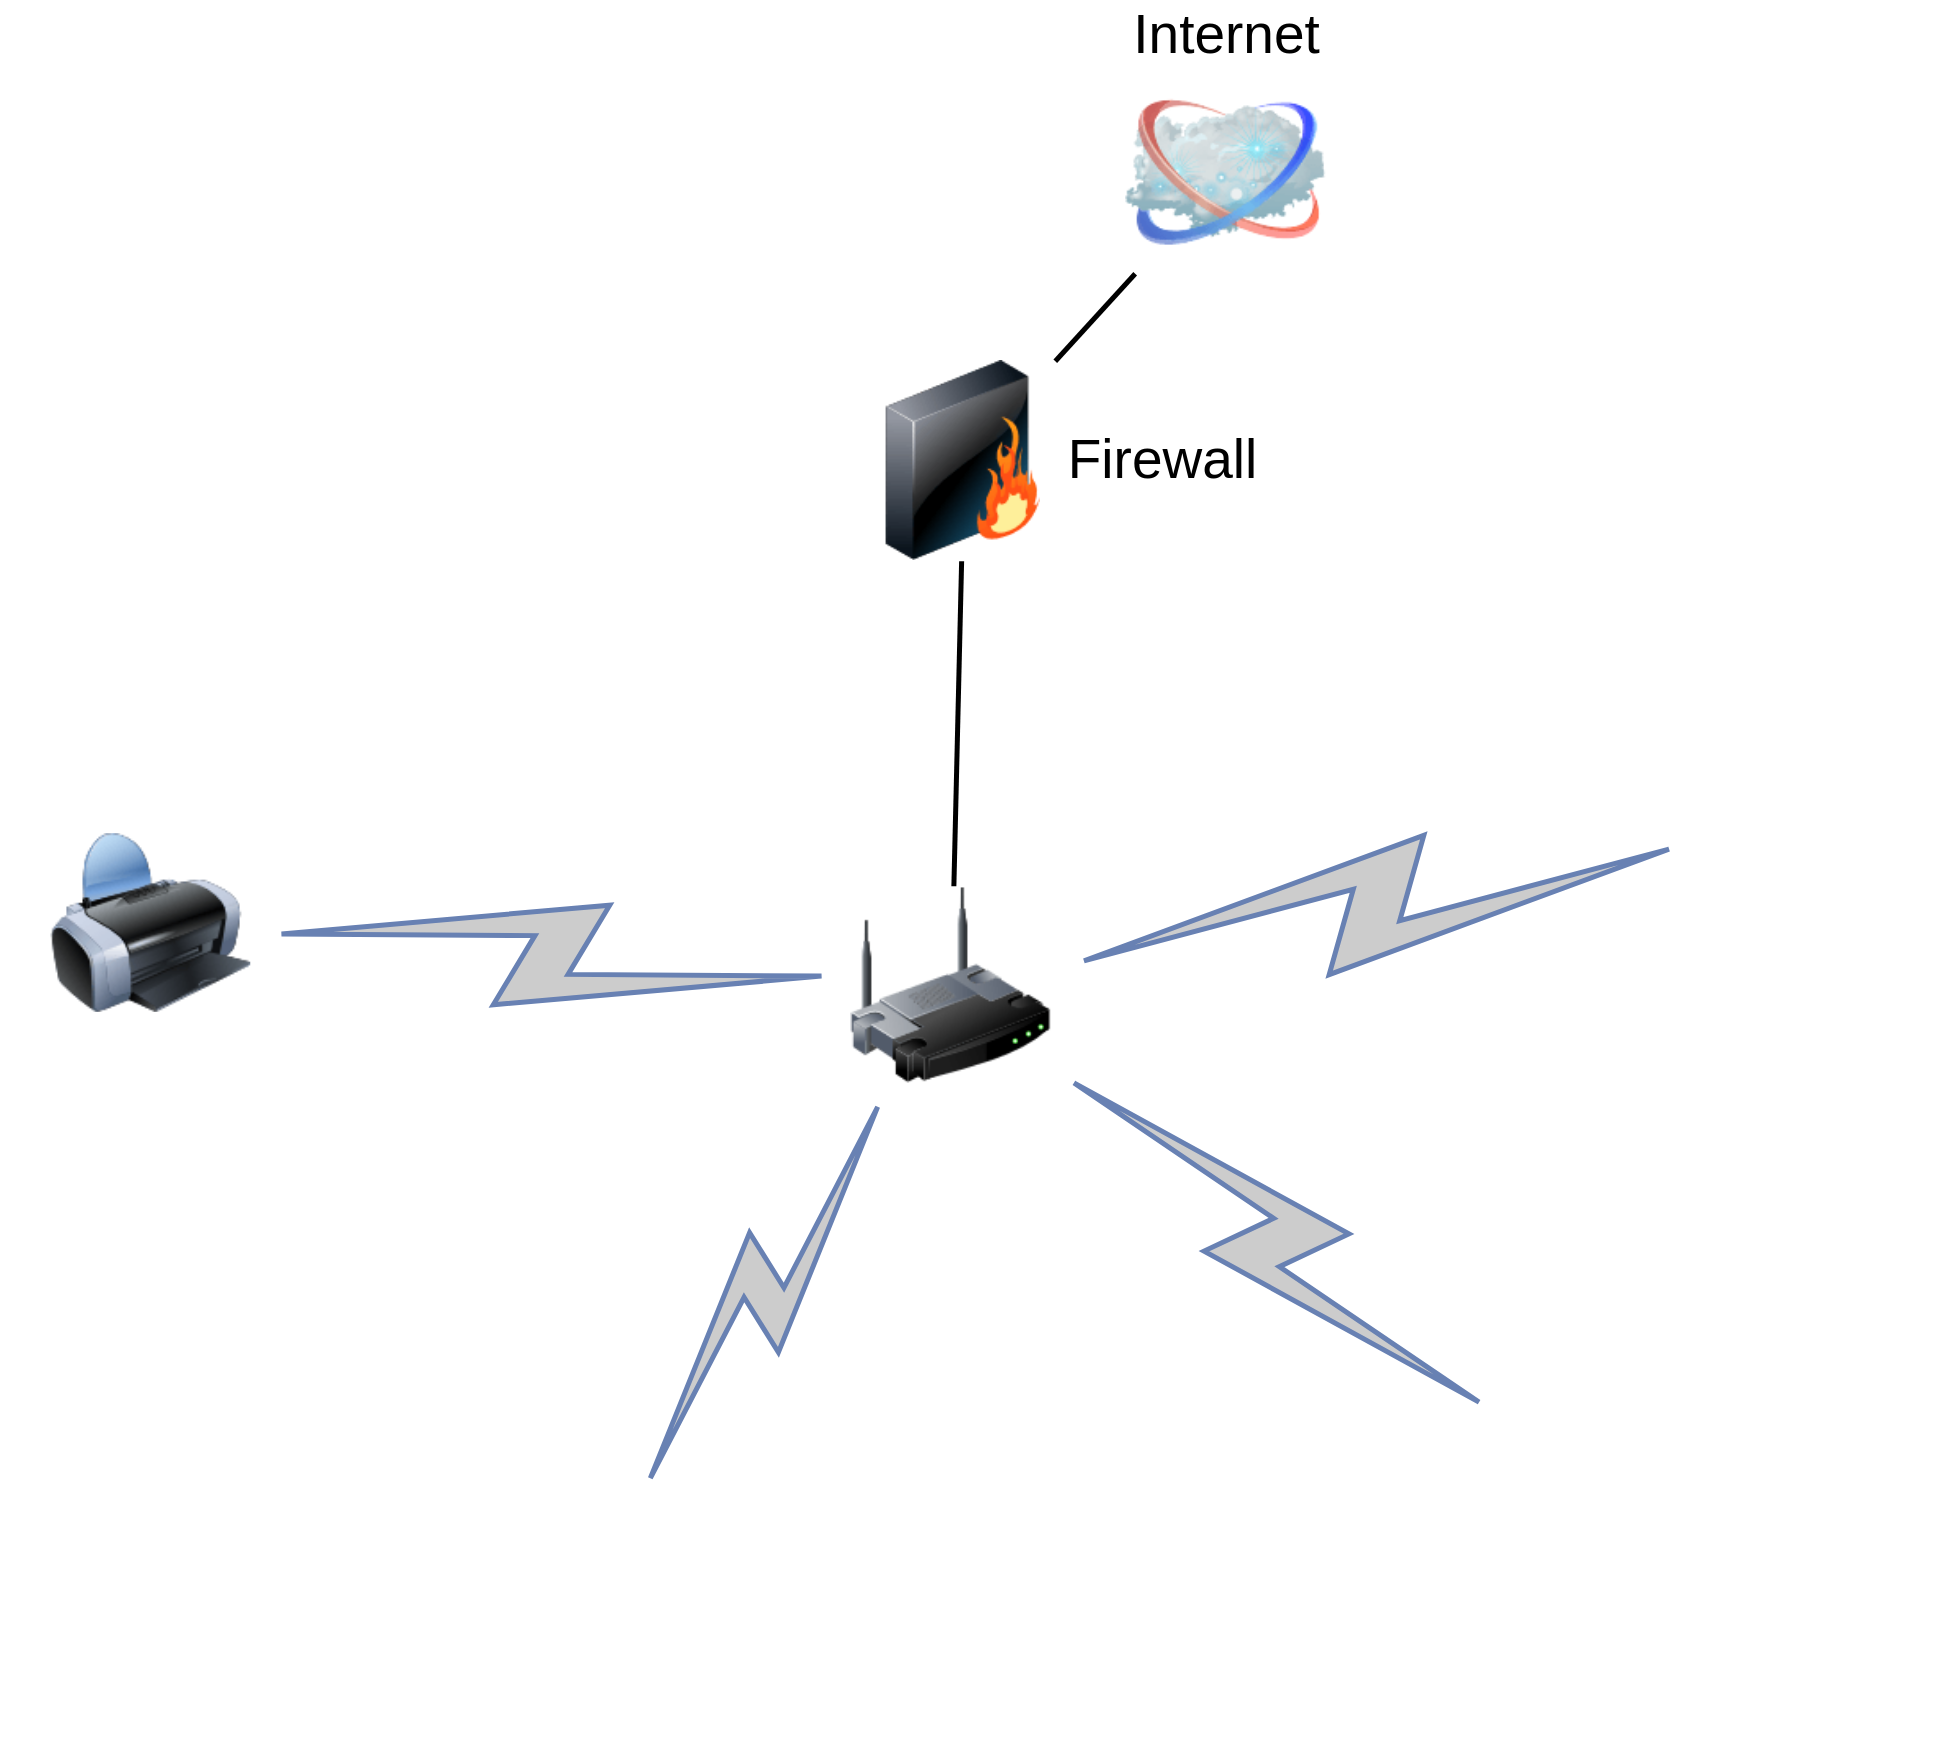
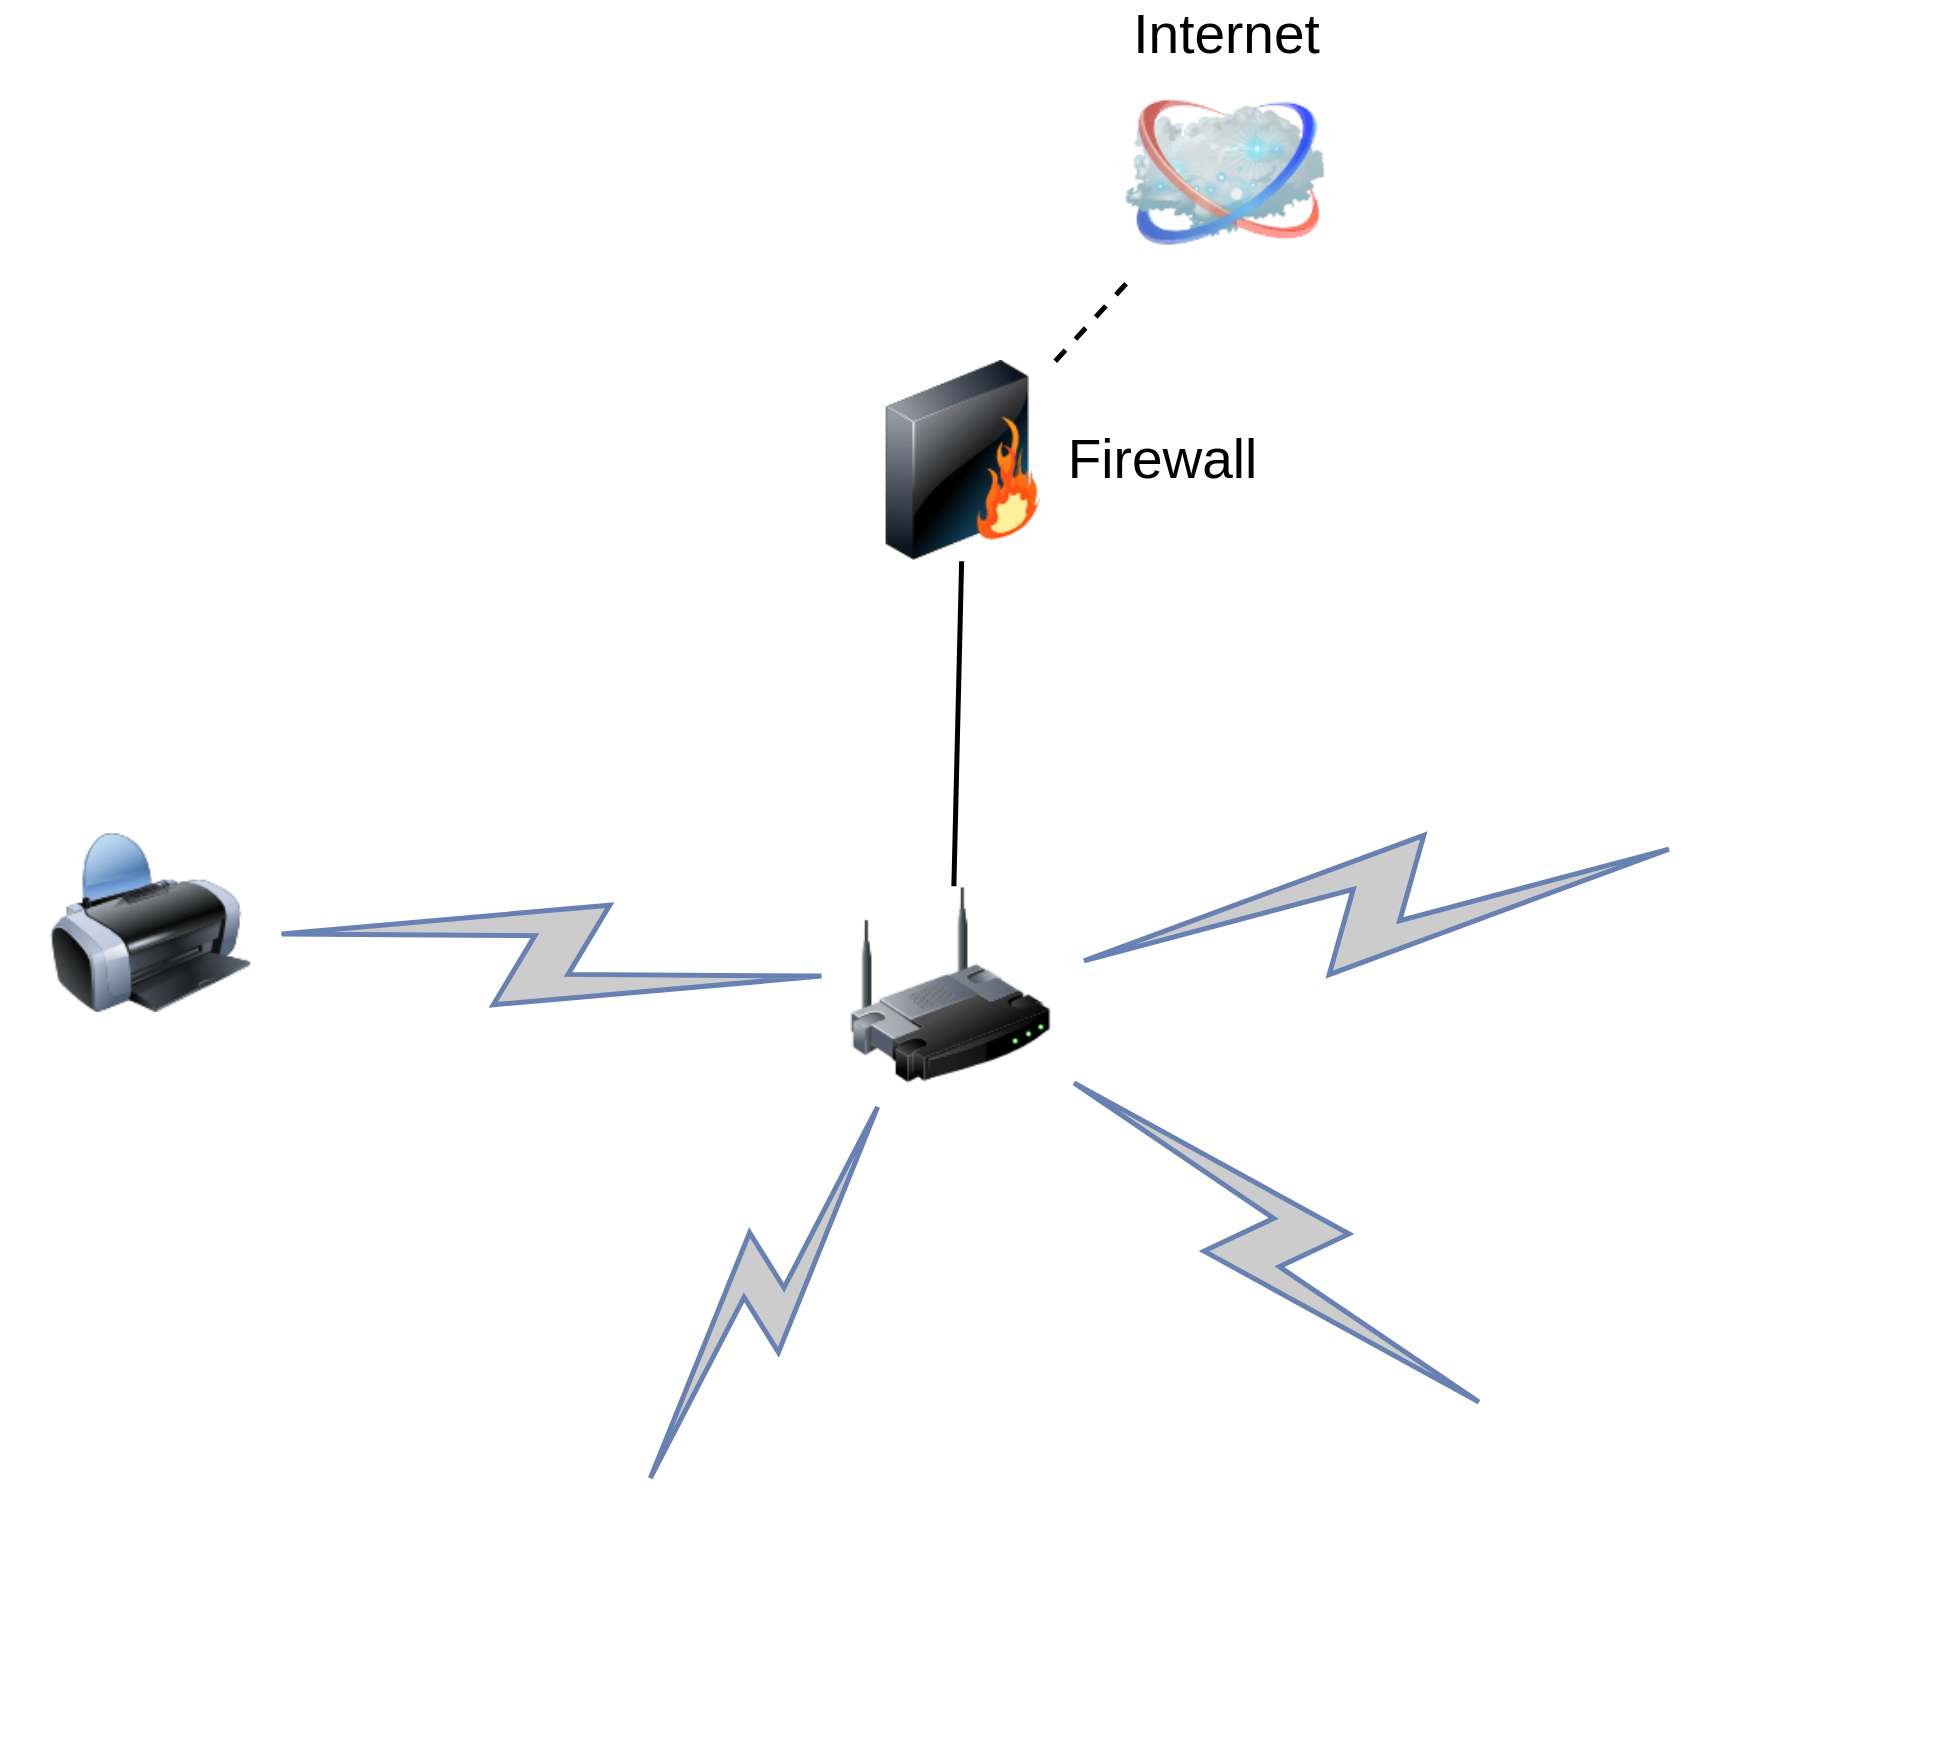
edge "Internet" -- "Firewall": style solid -> dashed
